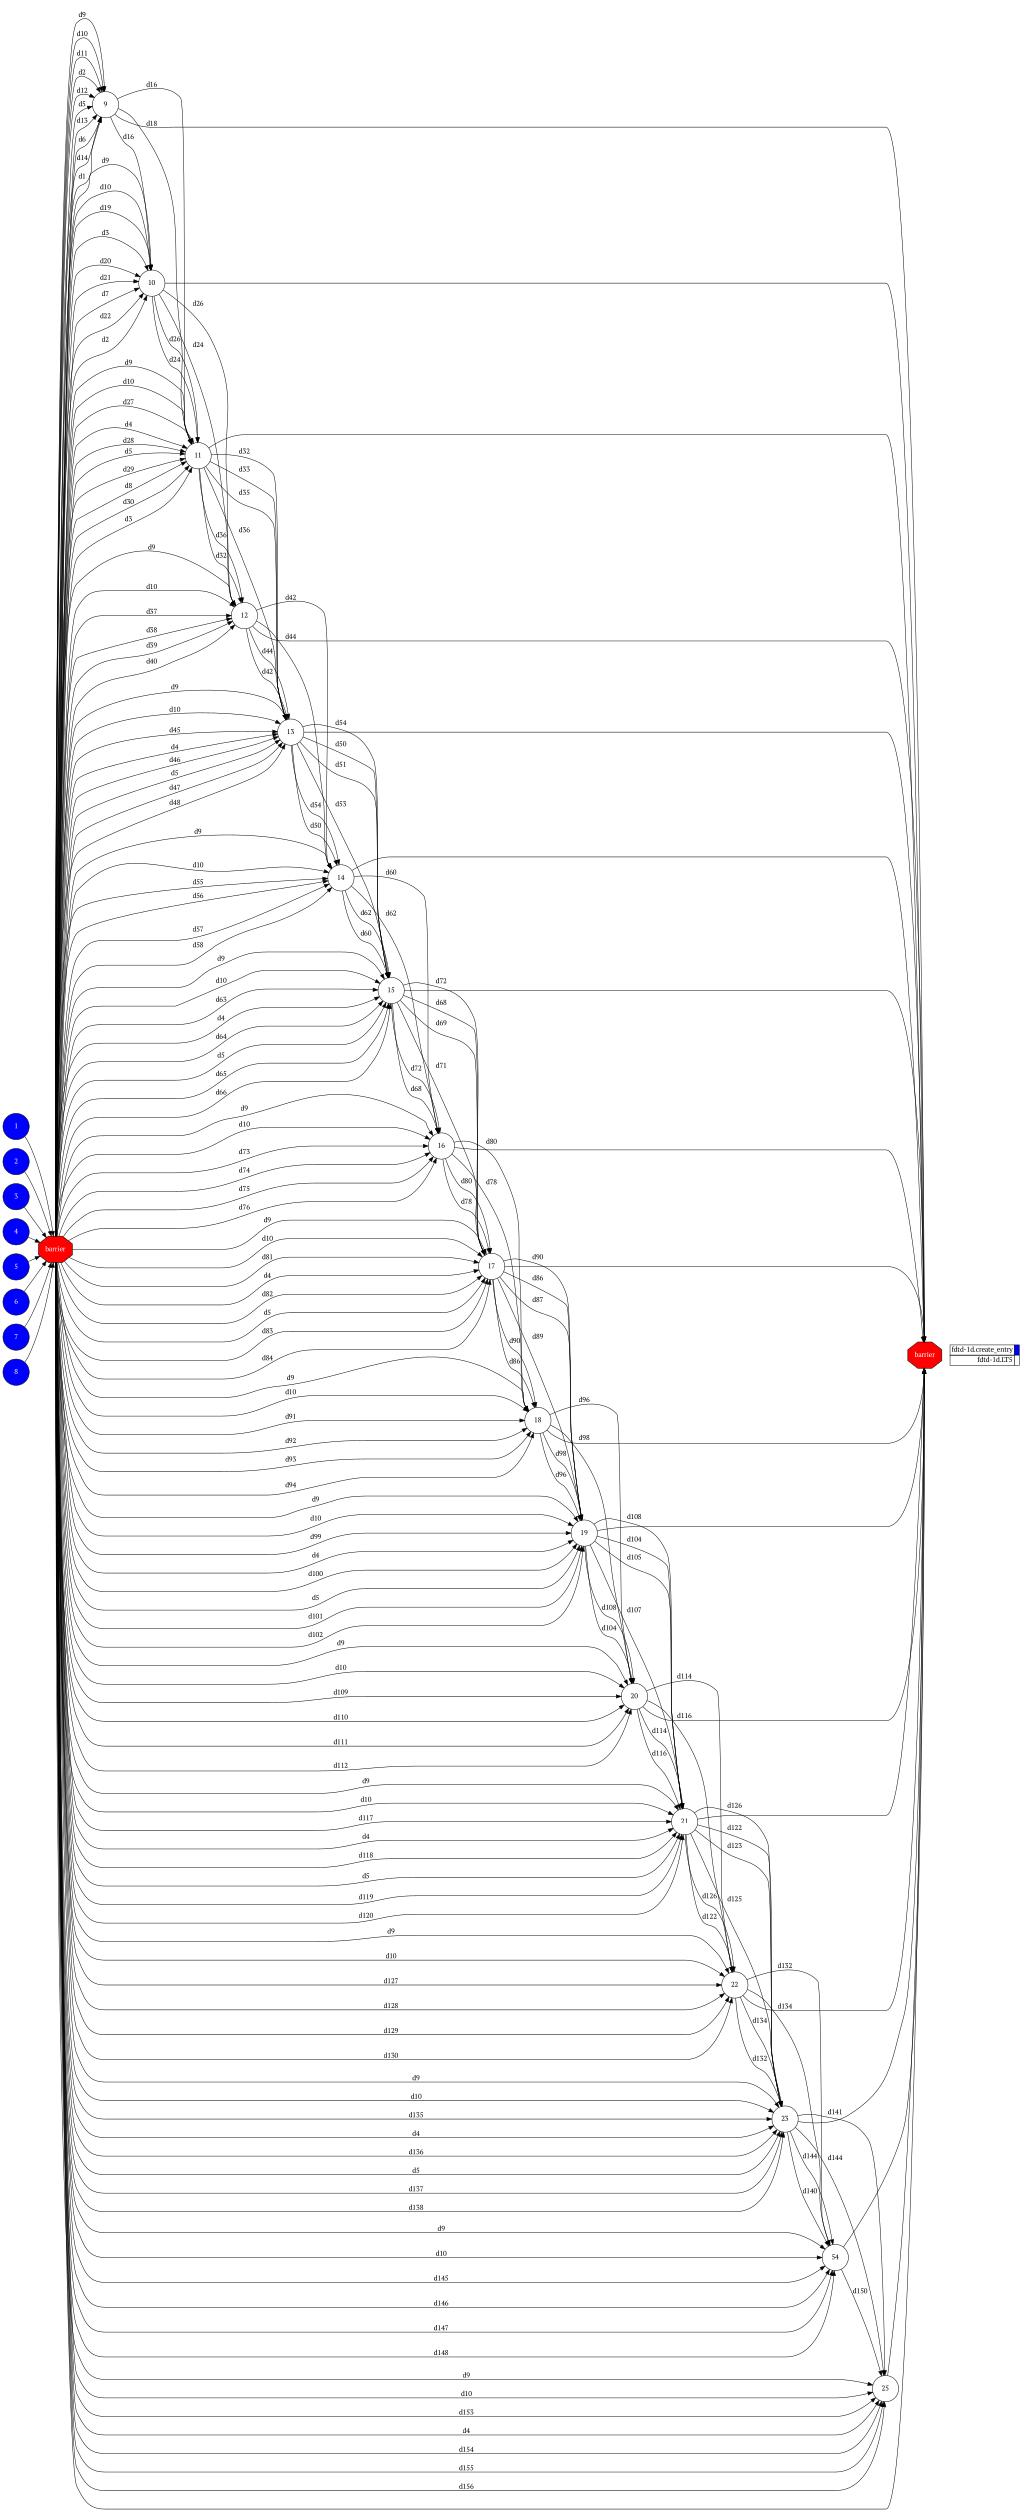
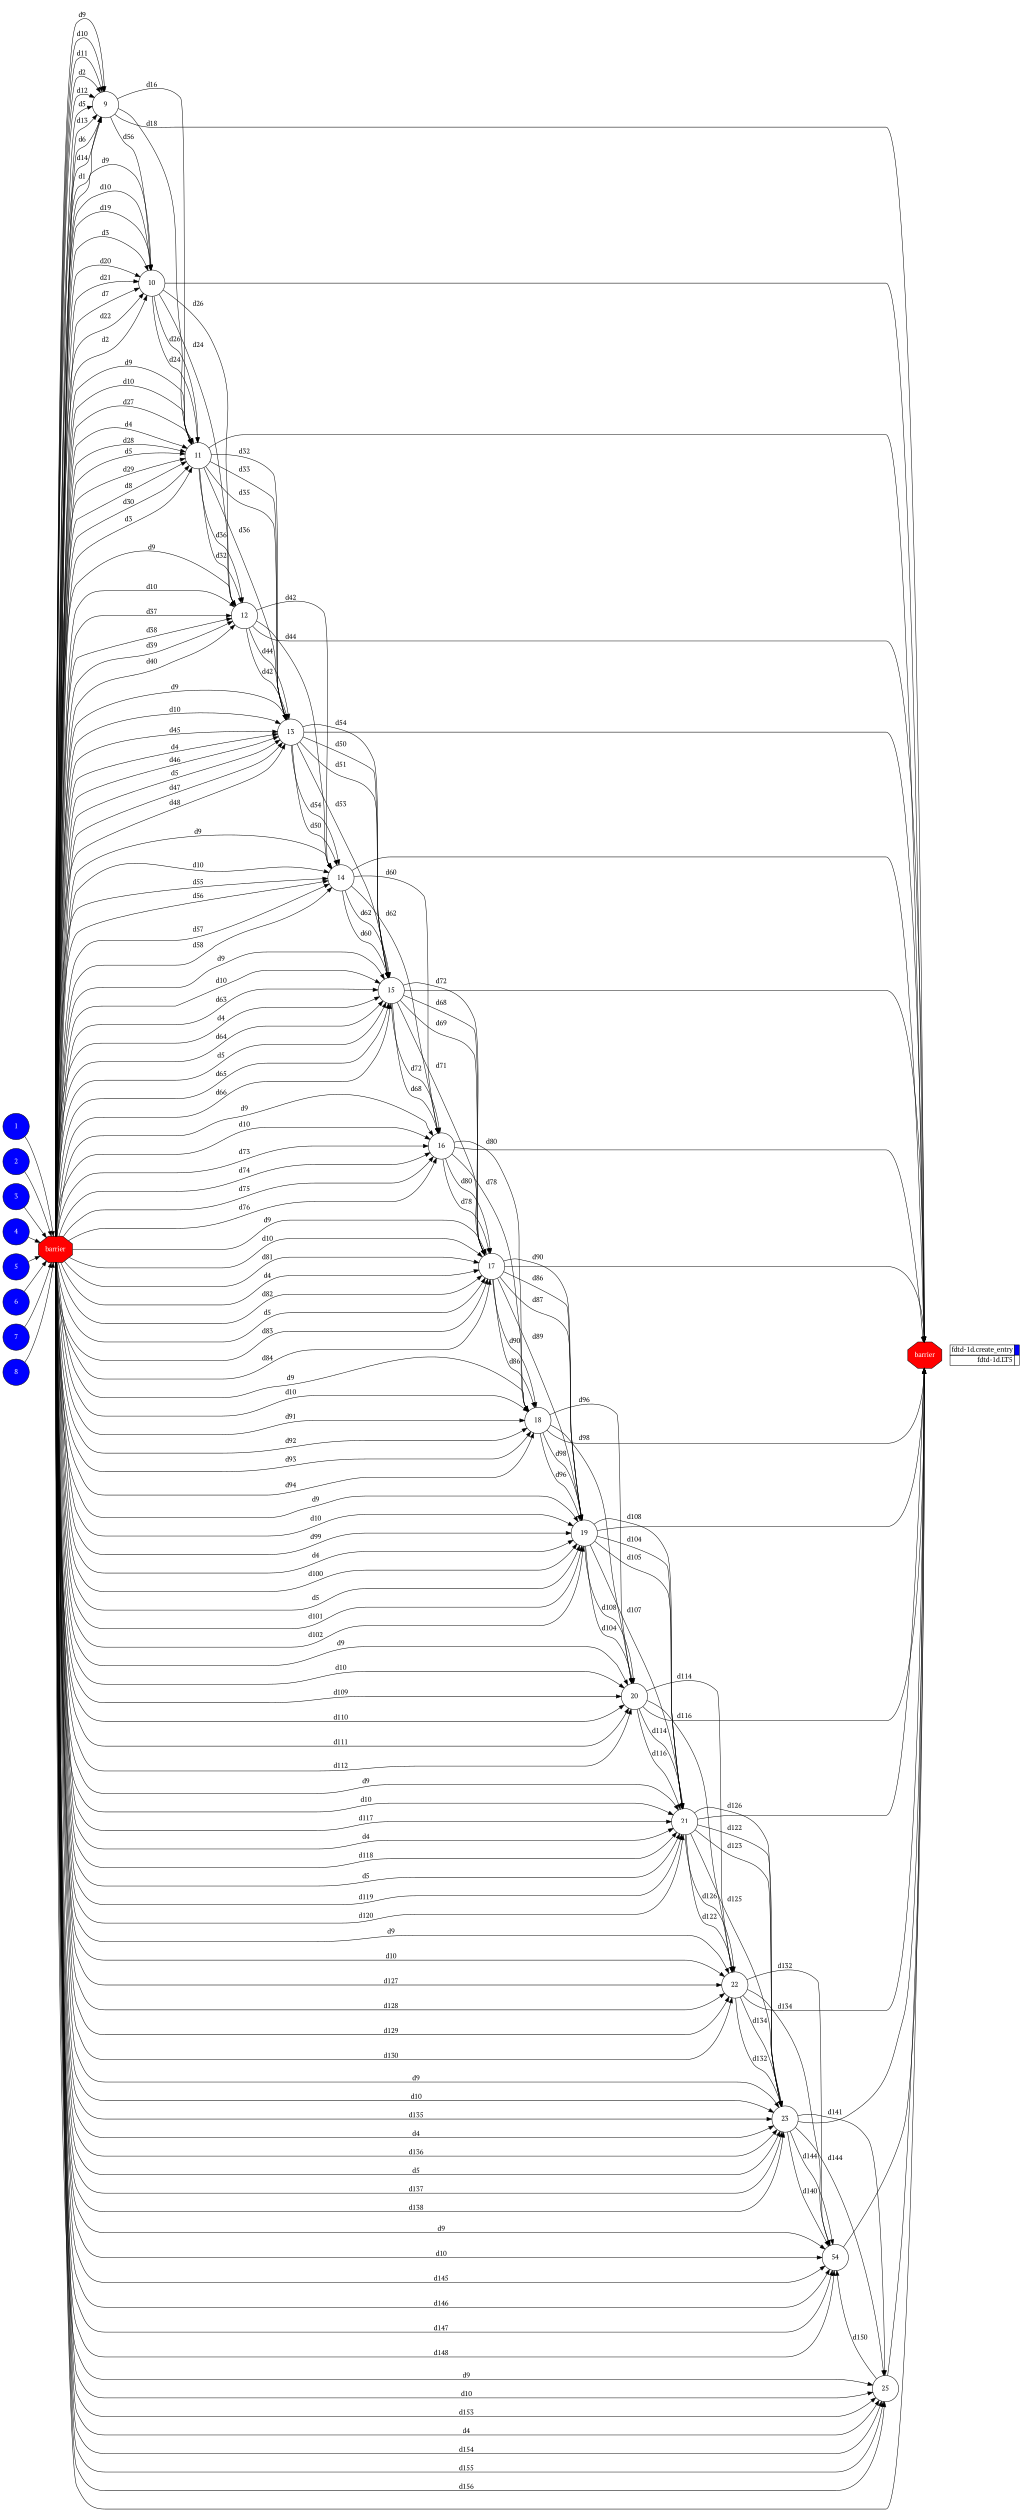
edge "9" -> "10": label "d16" -> "d56"
edge "54" -> "25": reversed
